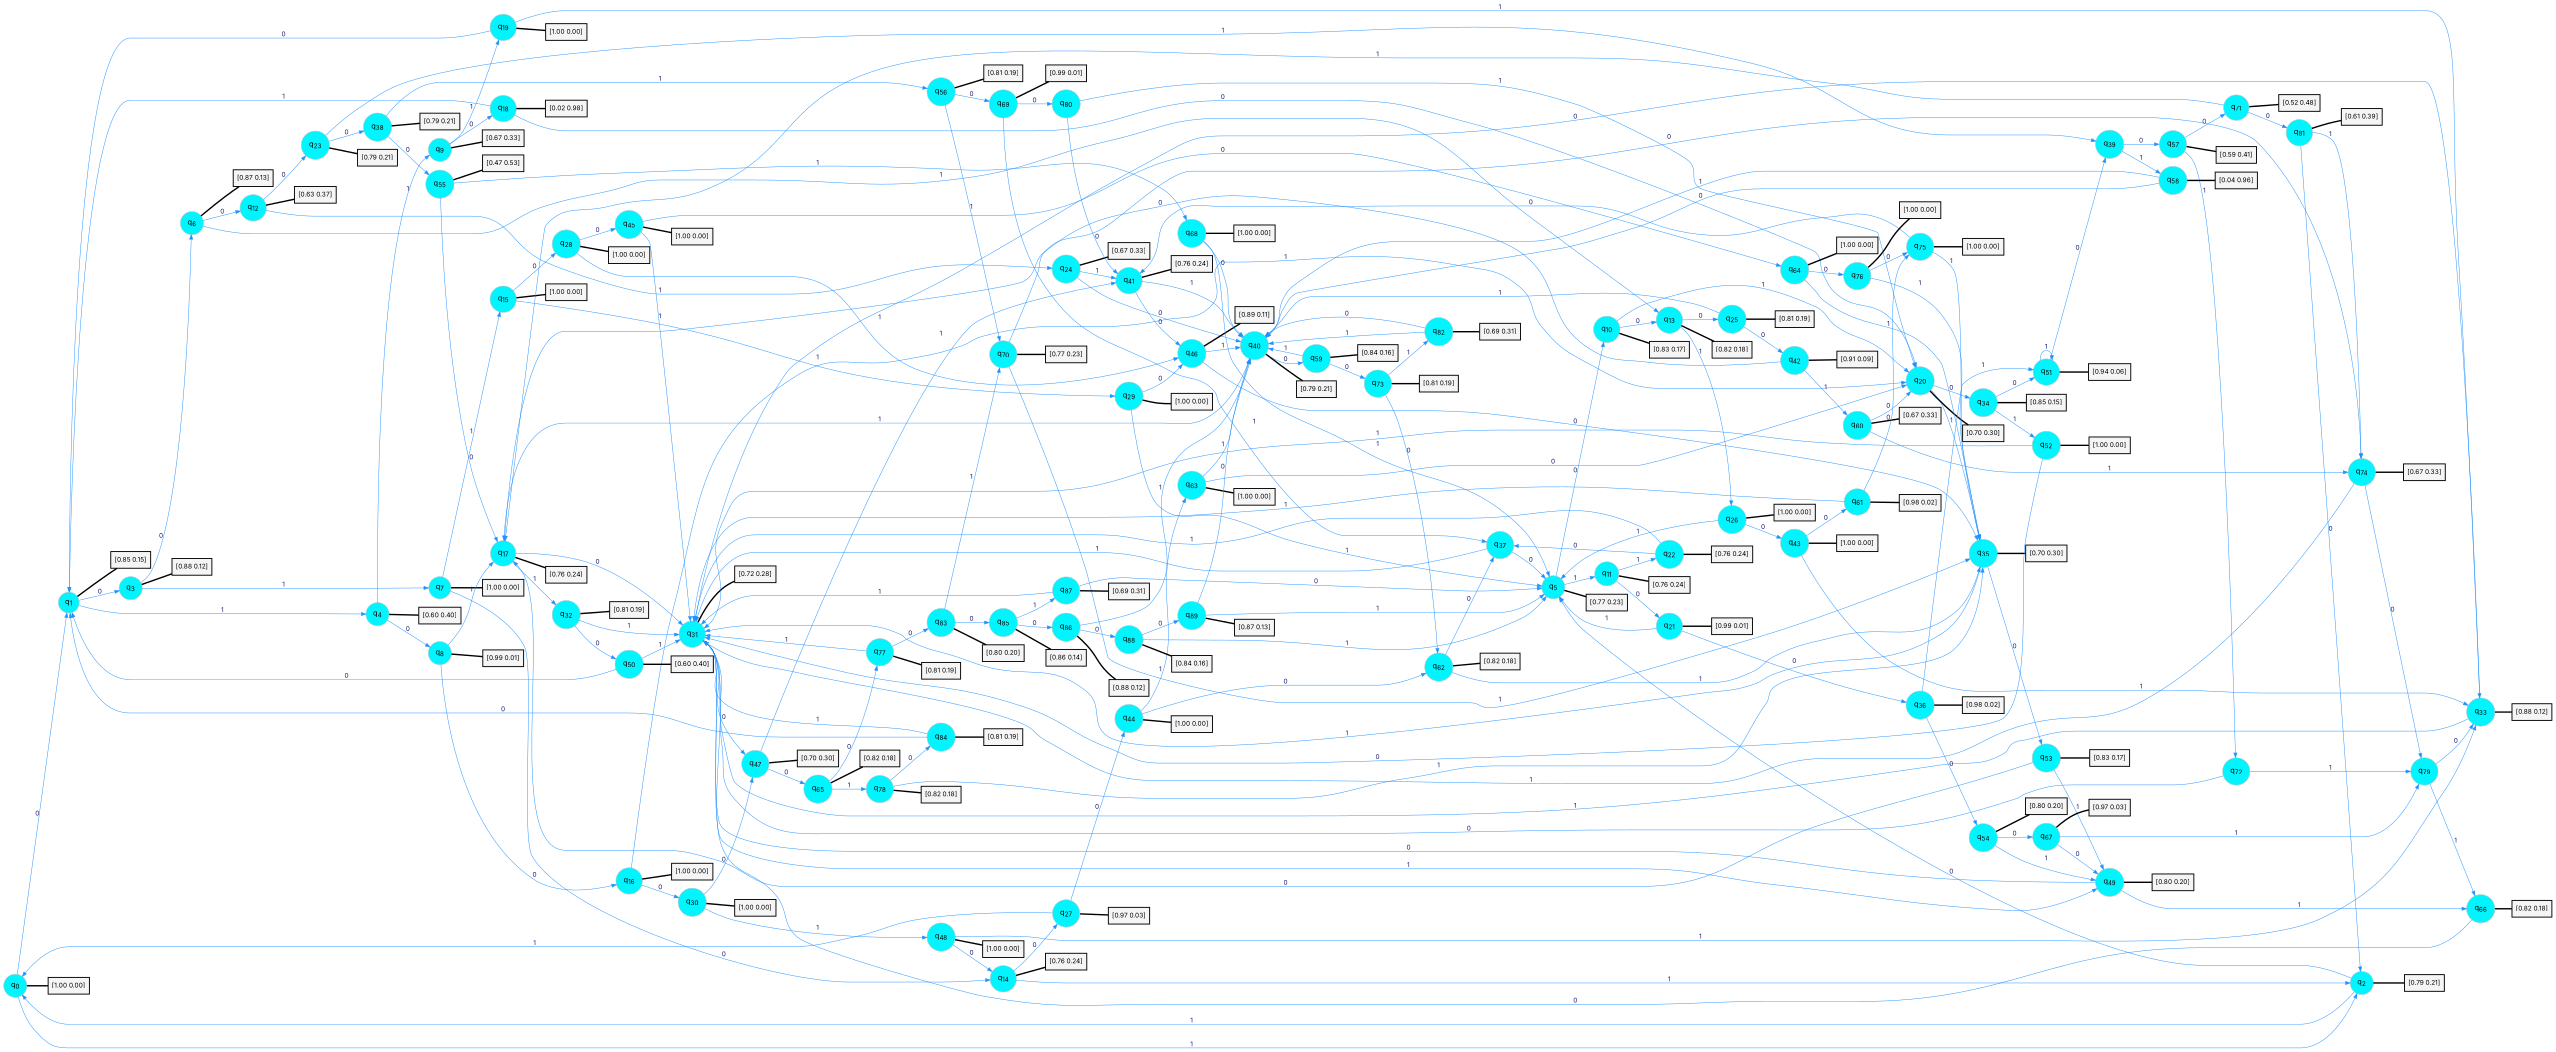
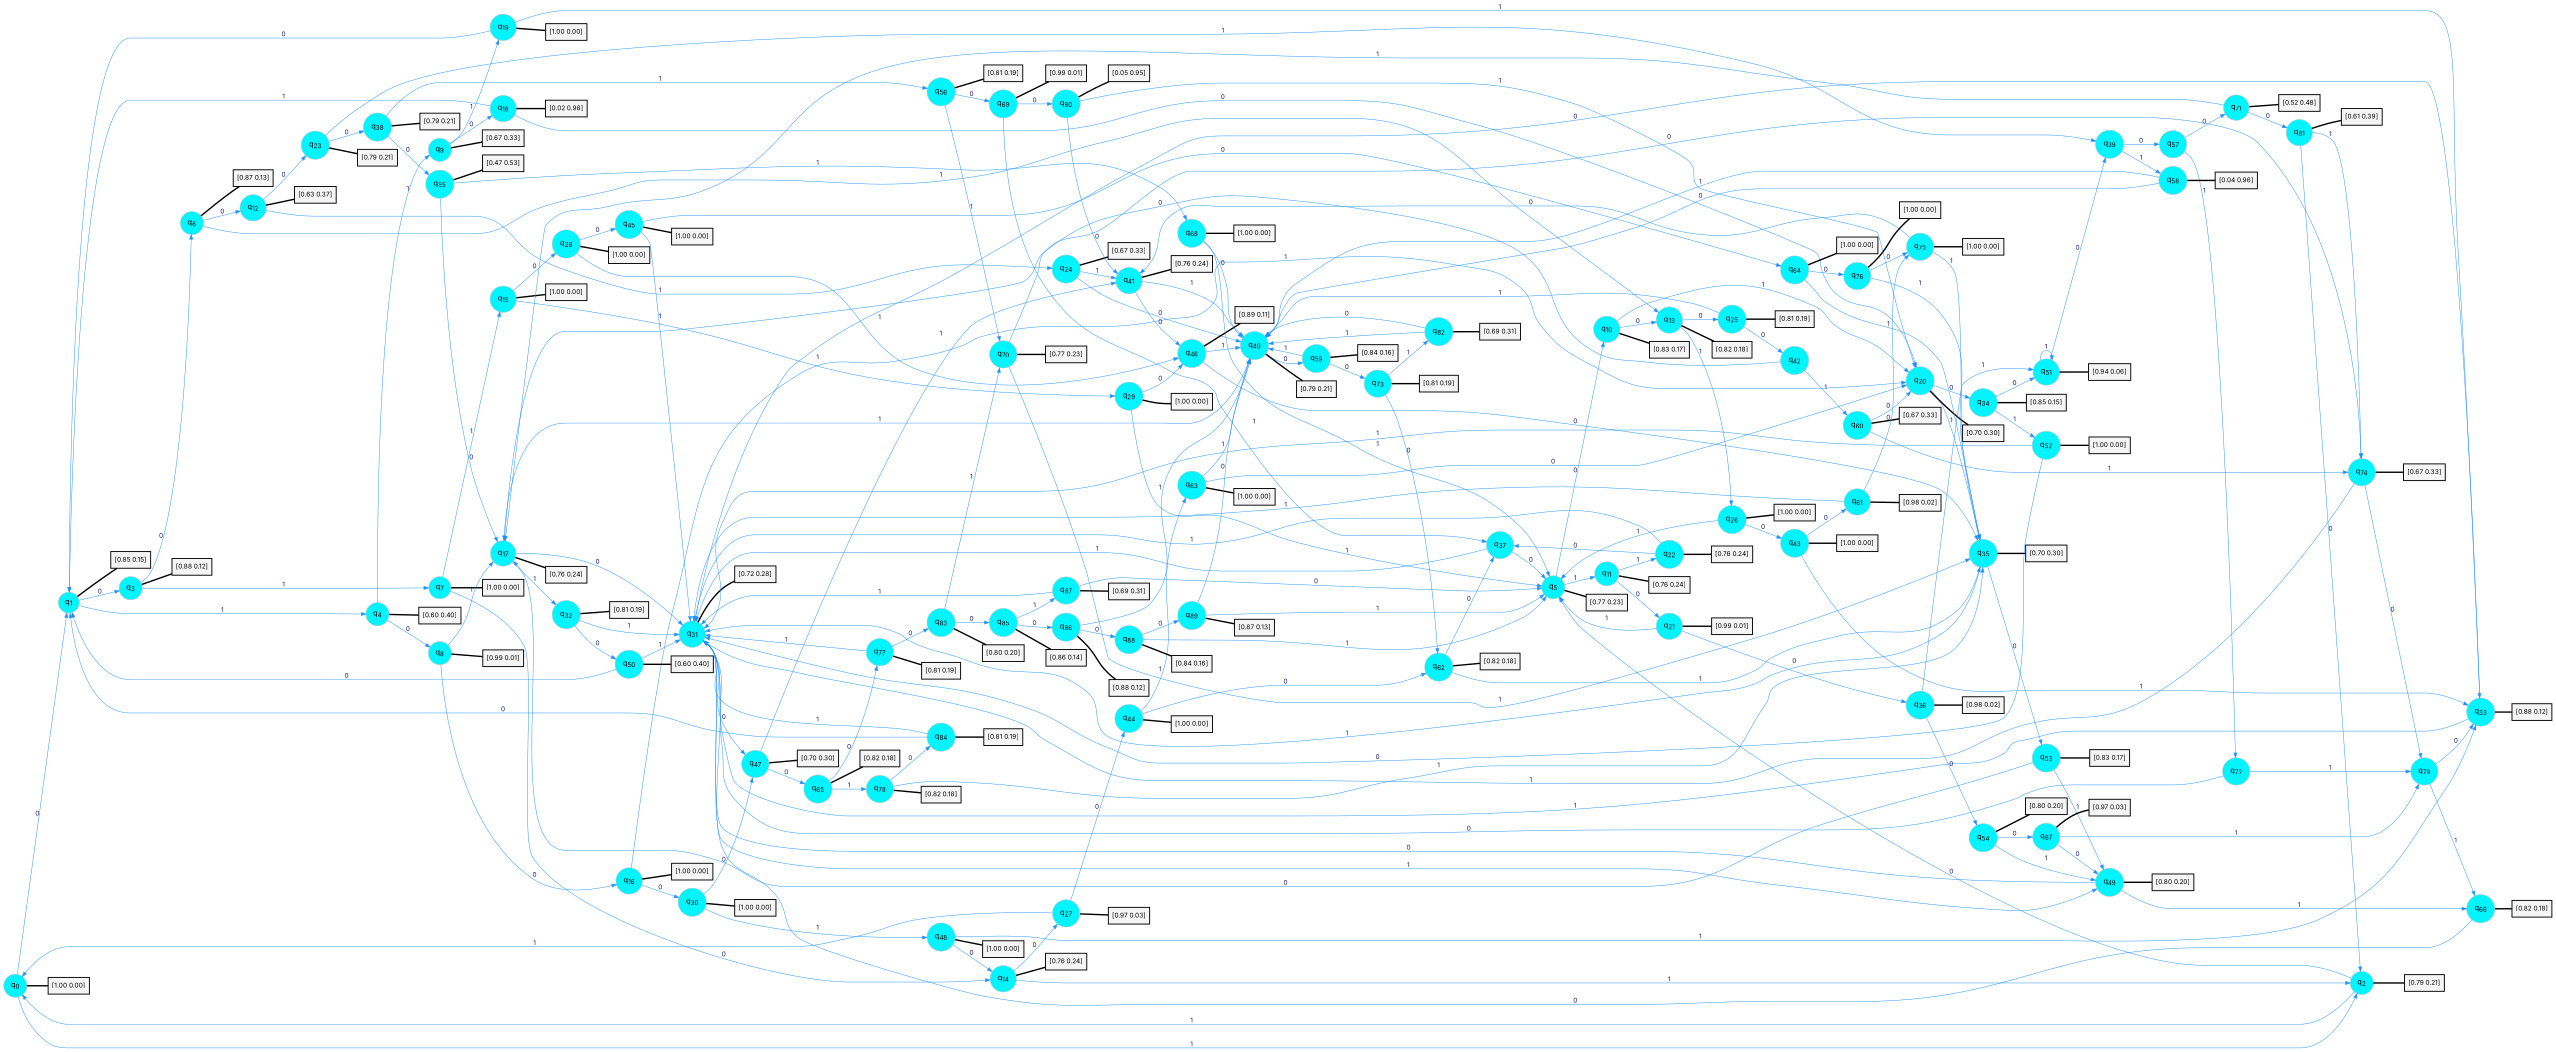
node "[0.05 0.95]": added
node "[0.59 0.41]": removed
node "[0.91 0.09]": removed
